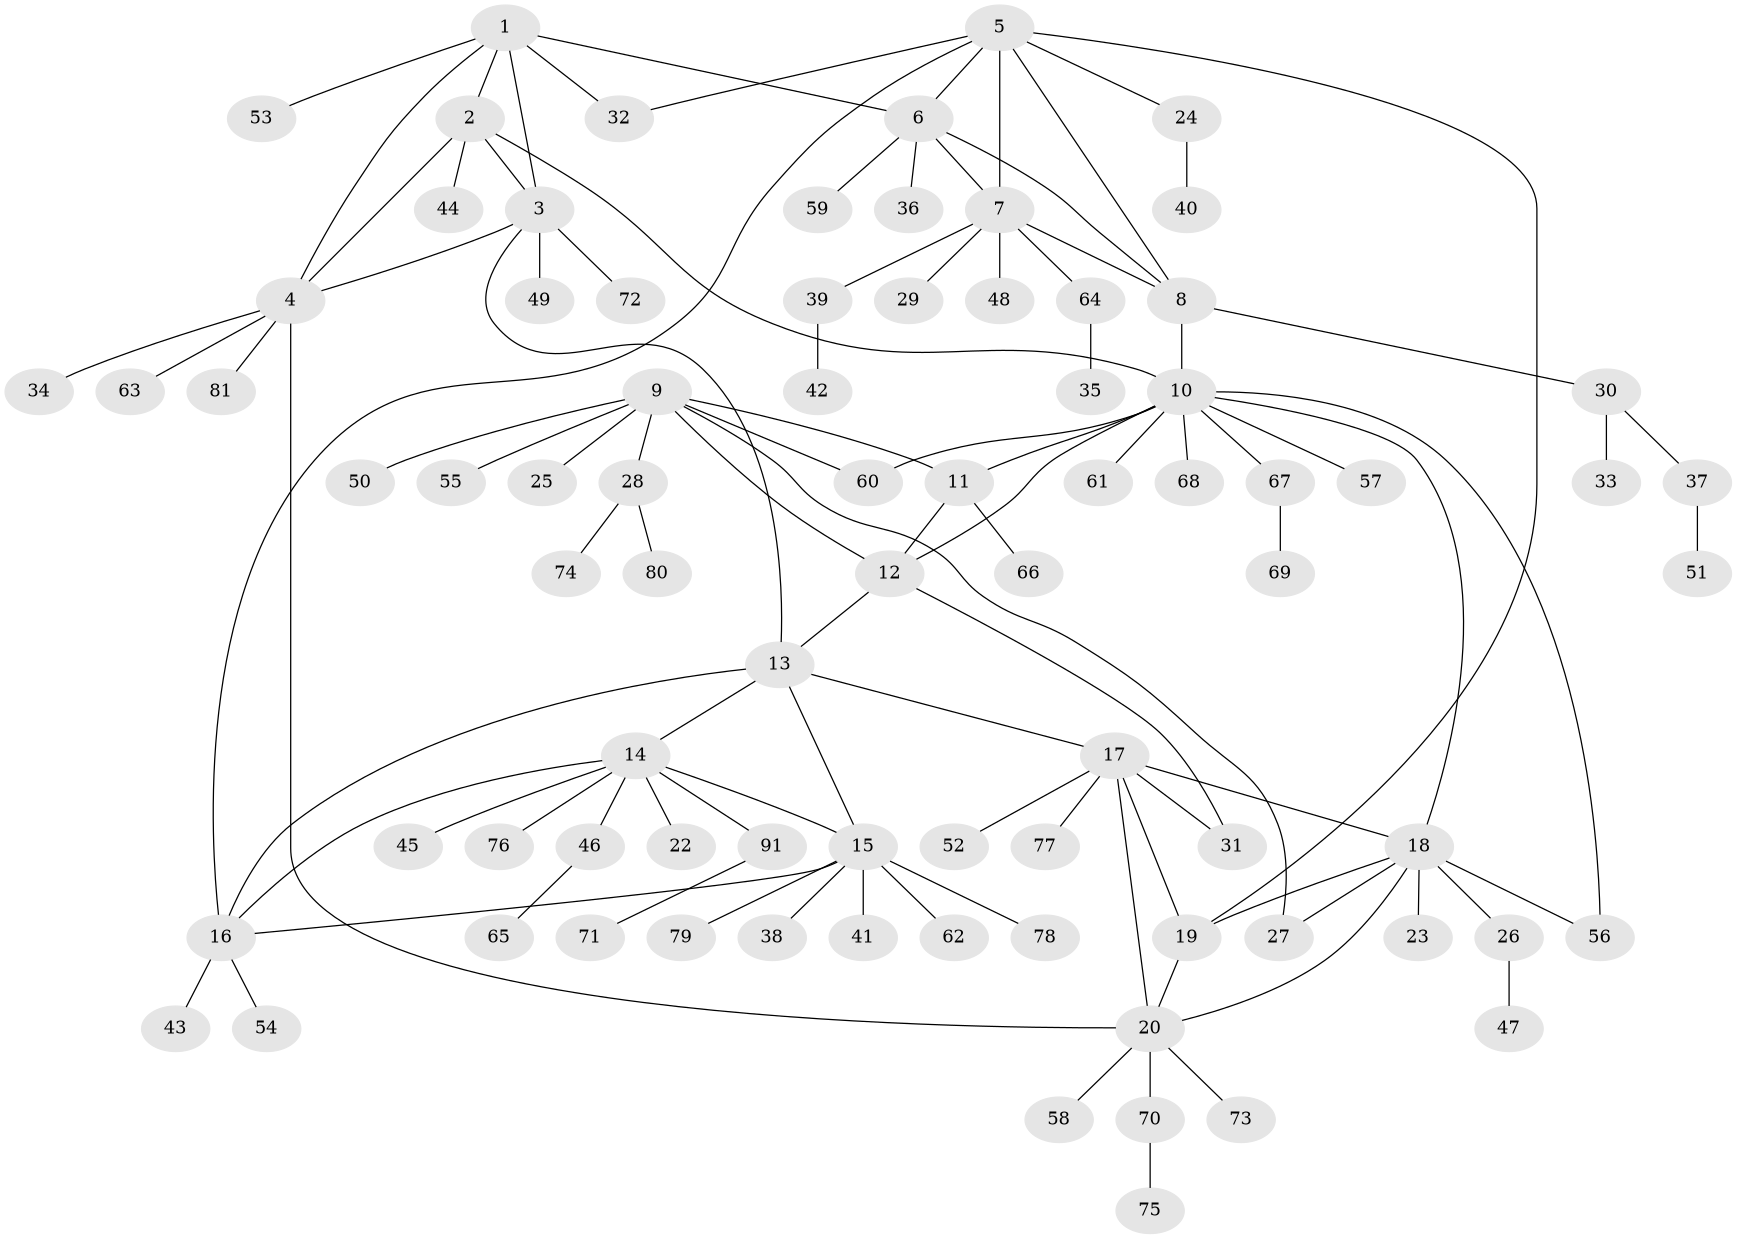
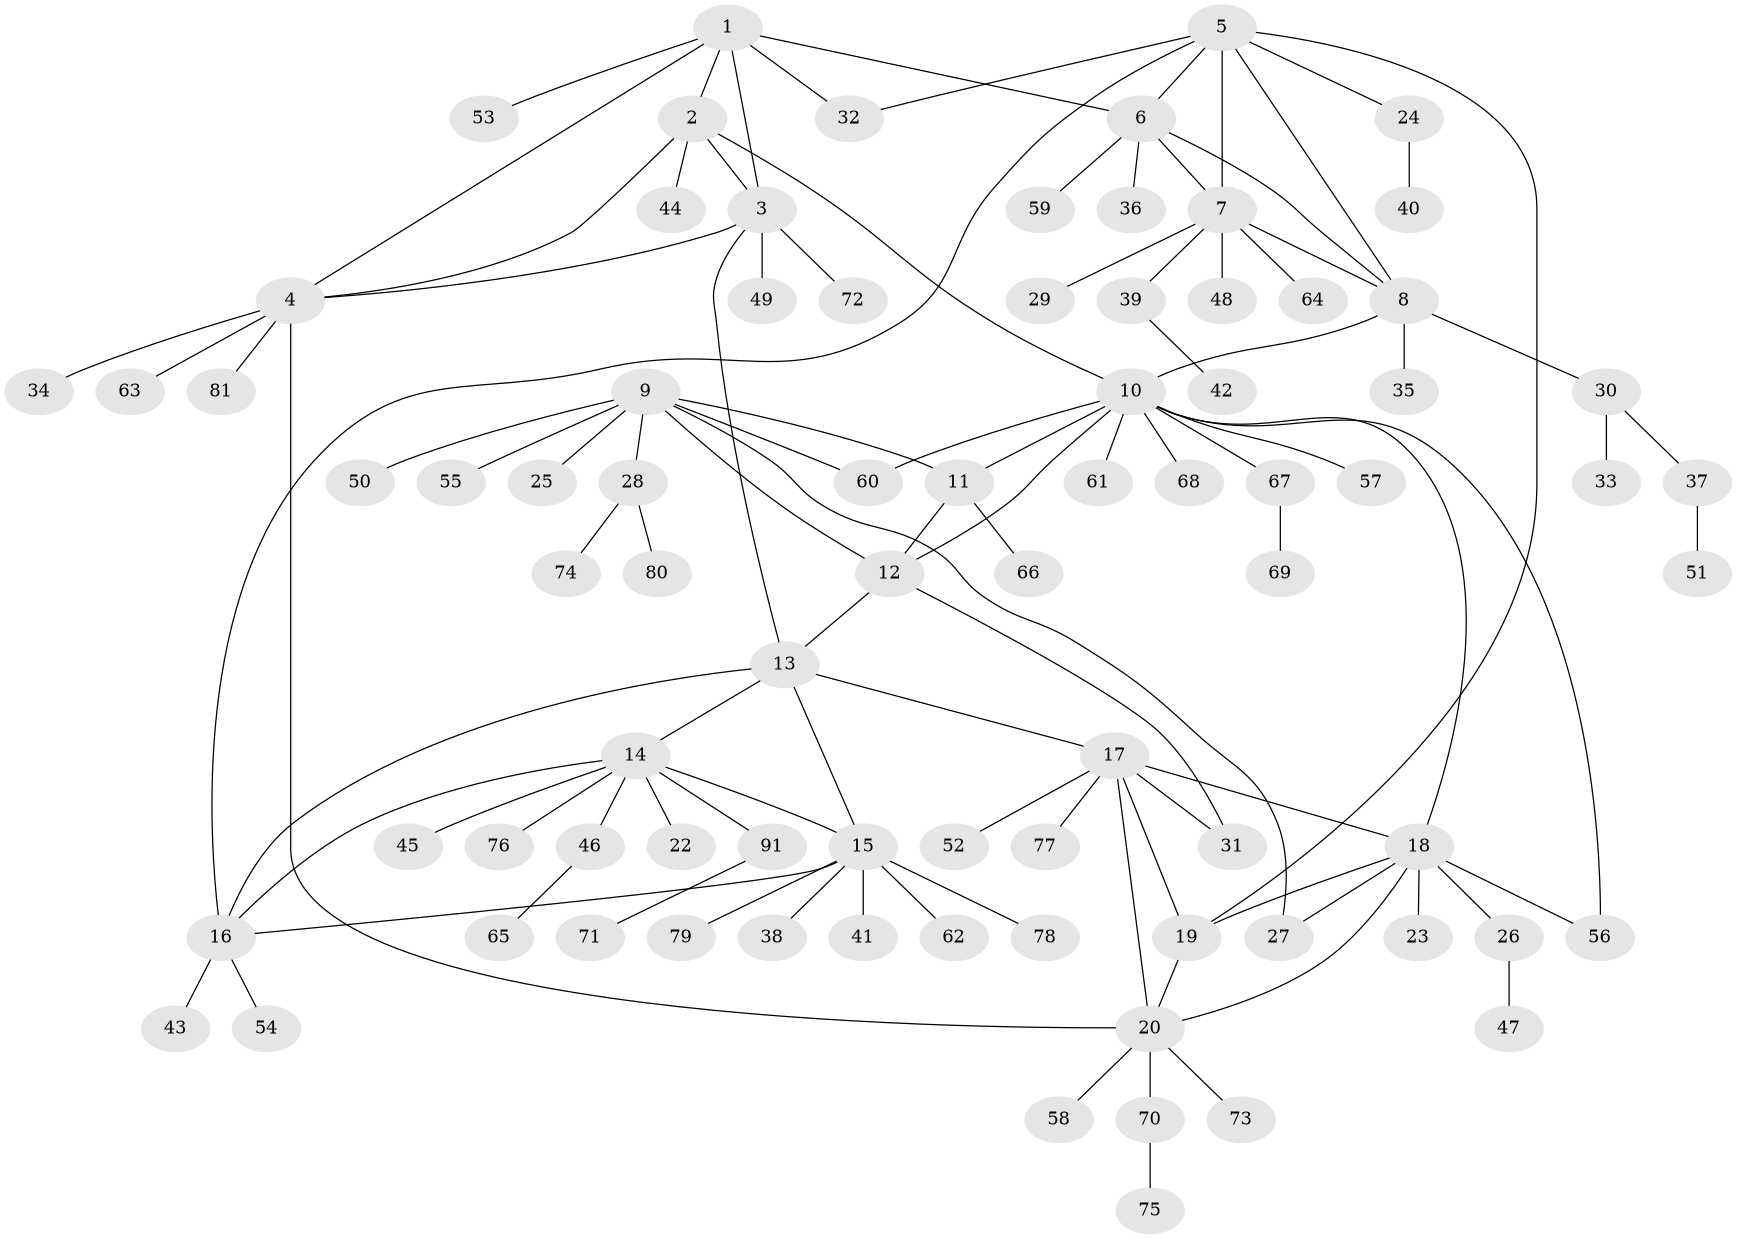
edge "64" -- "35": now "8" -- "35"
